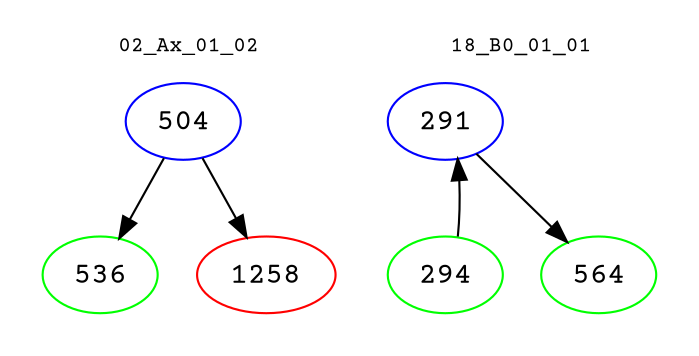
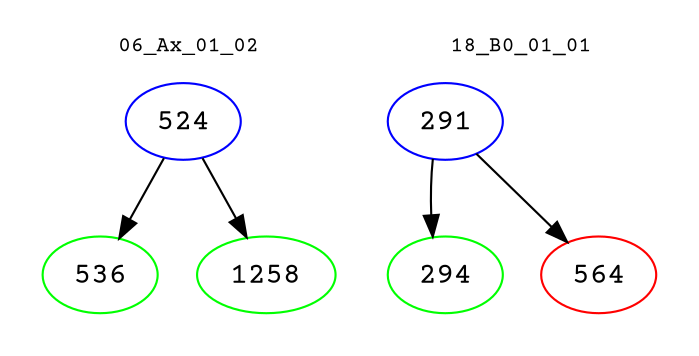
cluster "02_Ax_01_02": label "02_Ax_01_02" -> "06_Ax_01_02"
node "504": label "504" -> "524"
edge "294" -> "291": reversed
node "1258": color red -> green
node "564": color green -> red
